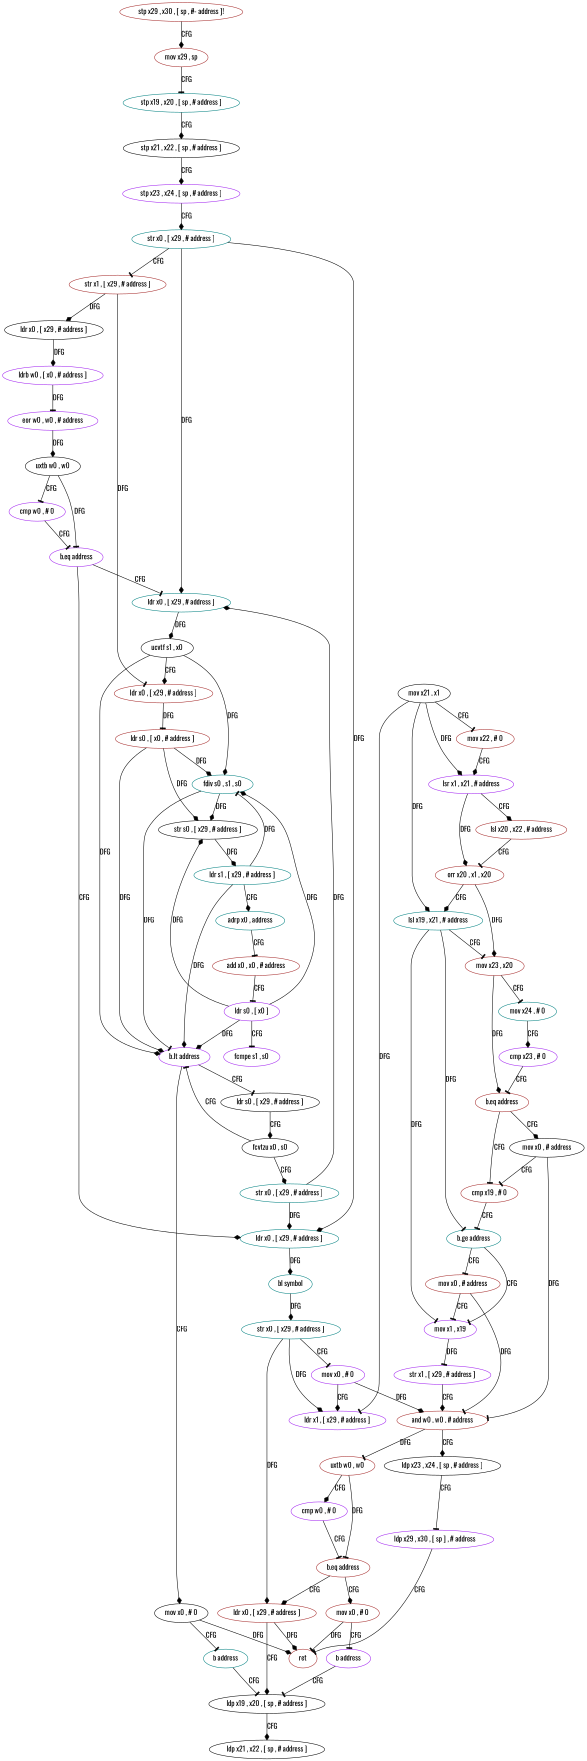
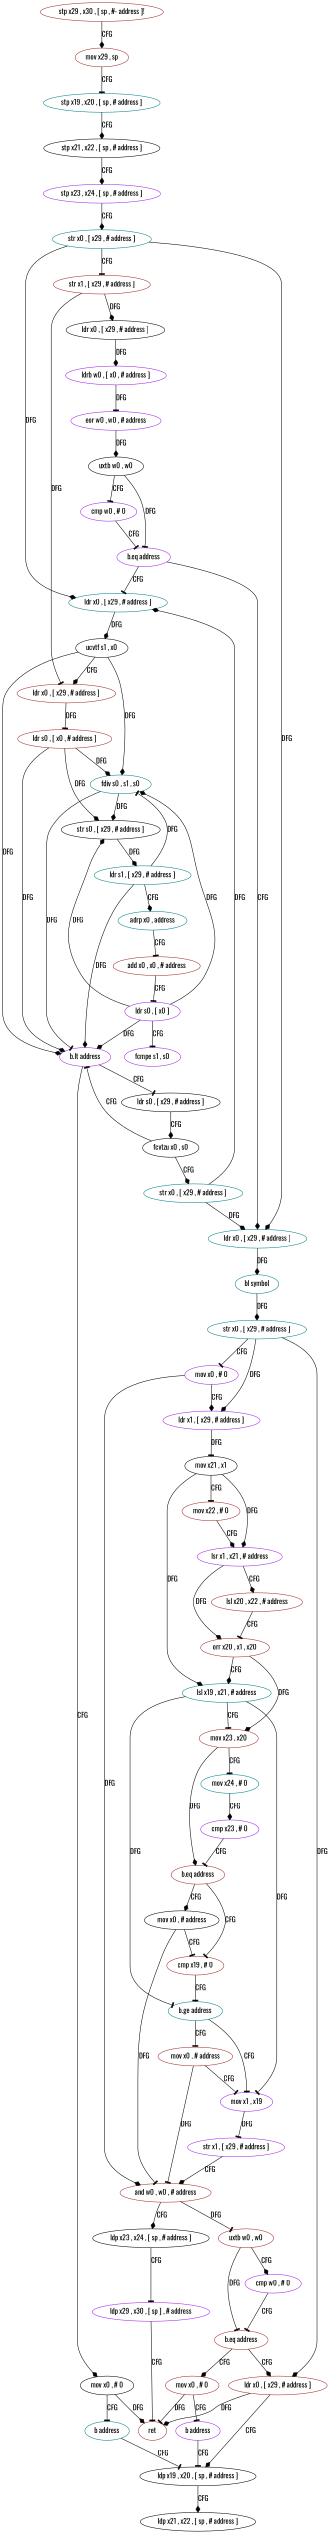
edge "mov x21 , x1" -> "ldr x1 , [ x29 , # address ]": reversed
